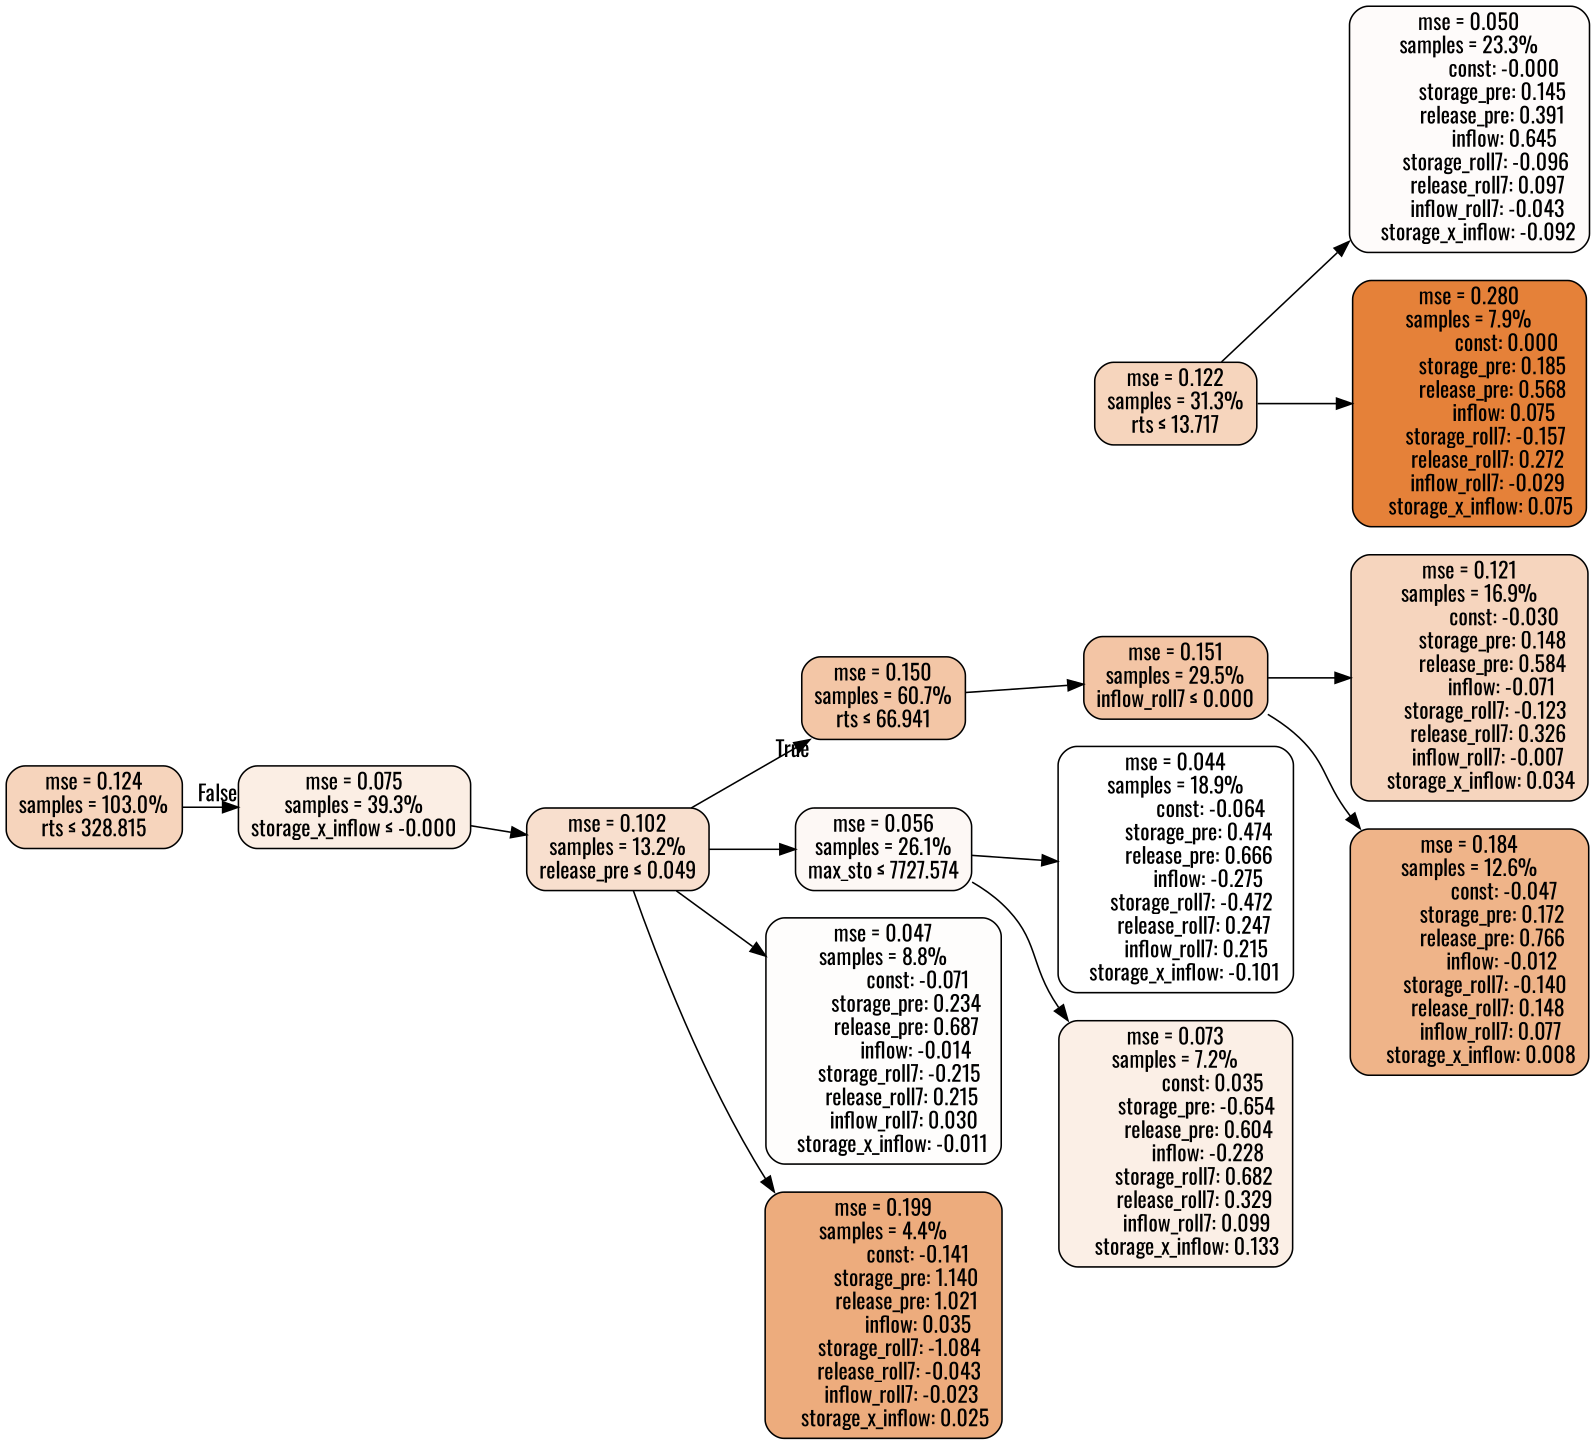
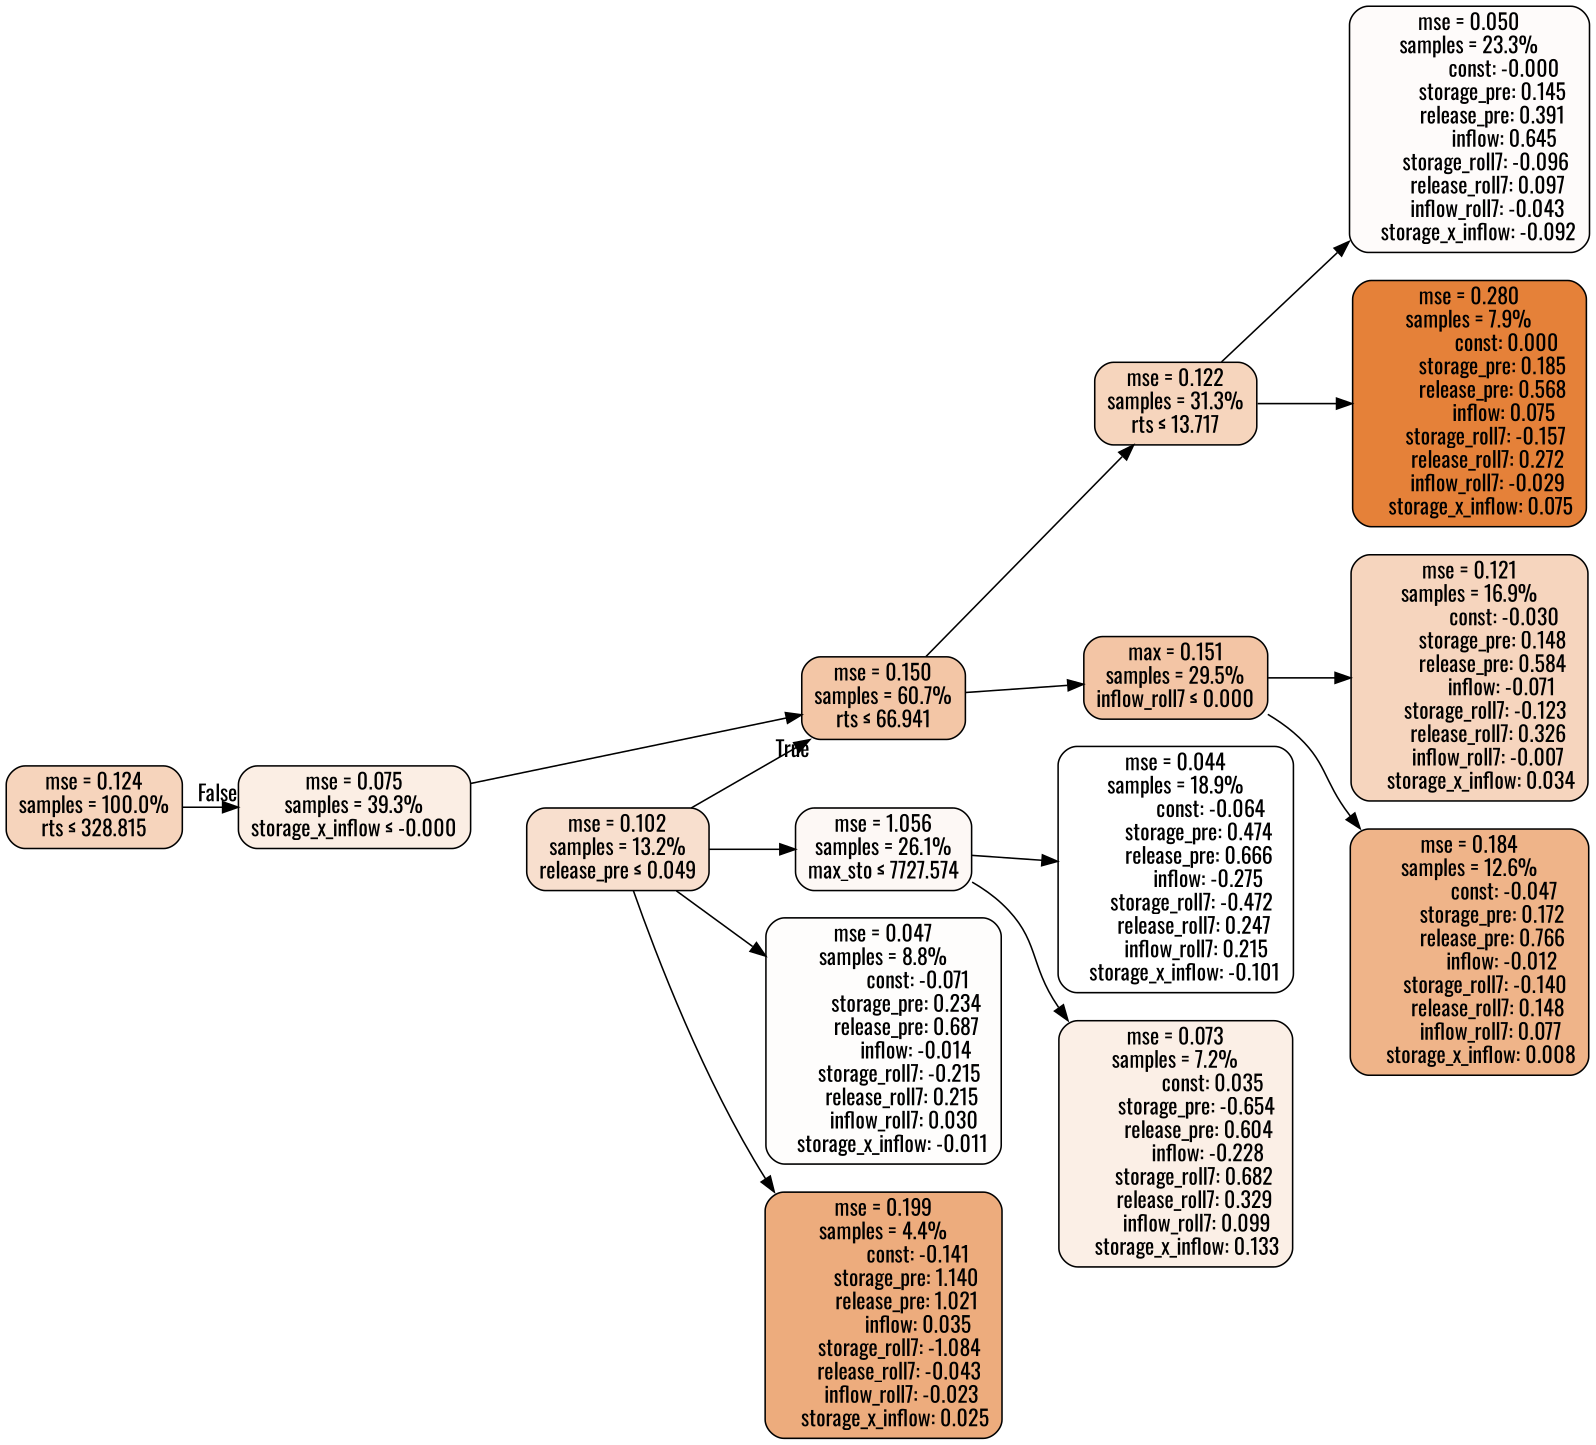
edge "mse = 0.150 samples = 60.7% rts ≤ 66.941" -> "mse = 0.122 samples = 31.3% rts ≤ 13.717": added
node "mse = 0.151 samples = 29.5% inflow_roll7 ≤ 0.000": label "mse = 0.151 samples = 29.5% inflow_roll7 ≤ 0.000" -> "max = 0.151 samples = 29.5% inflow_roll7 ≤ 0.000"
node "mse = 0.124 samples = 103.0% rts ≤ 328.815": label "mse = 0.124 samples = 103.0% rts ≤ 328.815" -> "mse = 0.124 samples = 100.0% rts ≤ 328.815"
edge "mse = 0.075 samples = 39.3% storage_x_inflow ≤ -0.000" -> "mse = 0.102 samples = 13.2% release_pre ≤ 0.049": now "mse = 0.075 samples = 39.3% storage_x_inflow ≤ -0.000" -> "mse = 0.150 samples = 60.7% rts ≤ 66.941"
node "mse = 0.056 samples = 26.1% max_sto ≤ 7727.574": label "mse = 0.056 samples = 26.1% max_sto ≤ 7727.574" -> "mse = 1.056 samples = 26.1% max_sto ≤ 7727.574"
